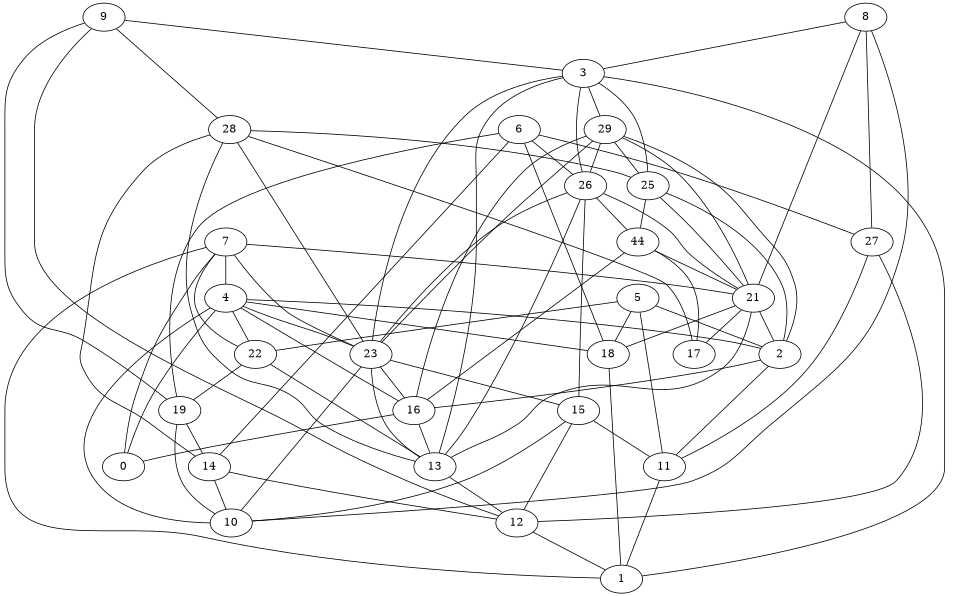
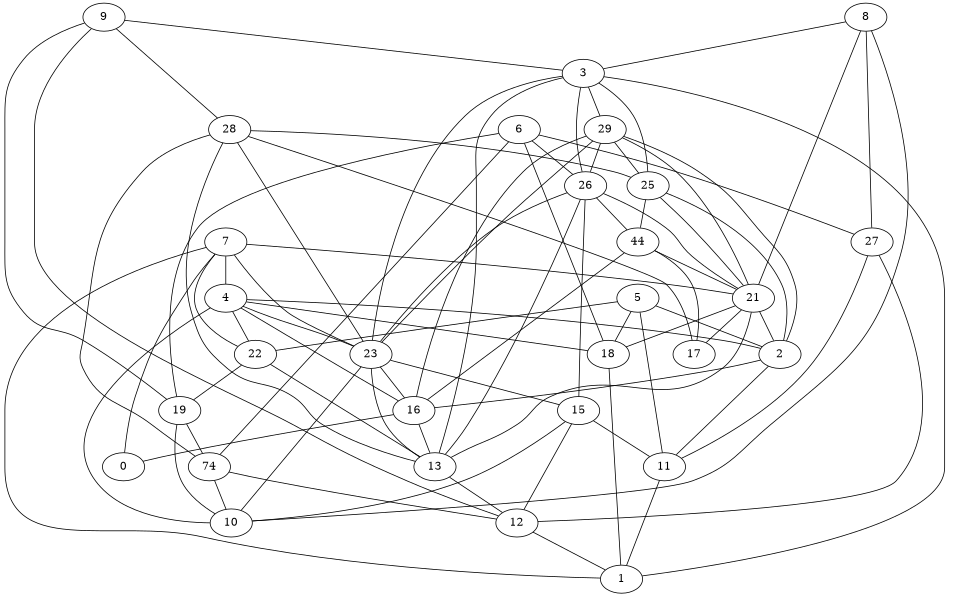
edge "4" -- "0": removed
node "14": label "14" -> "74"
